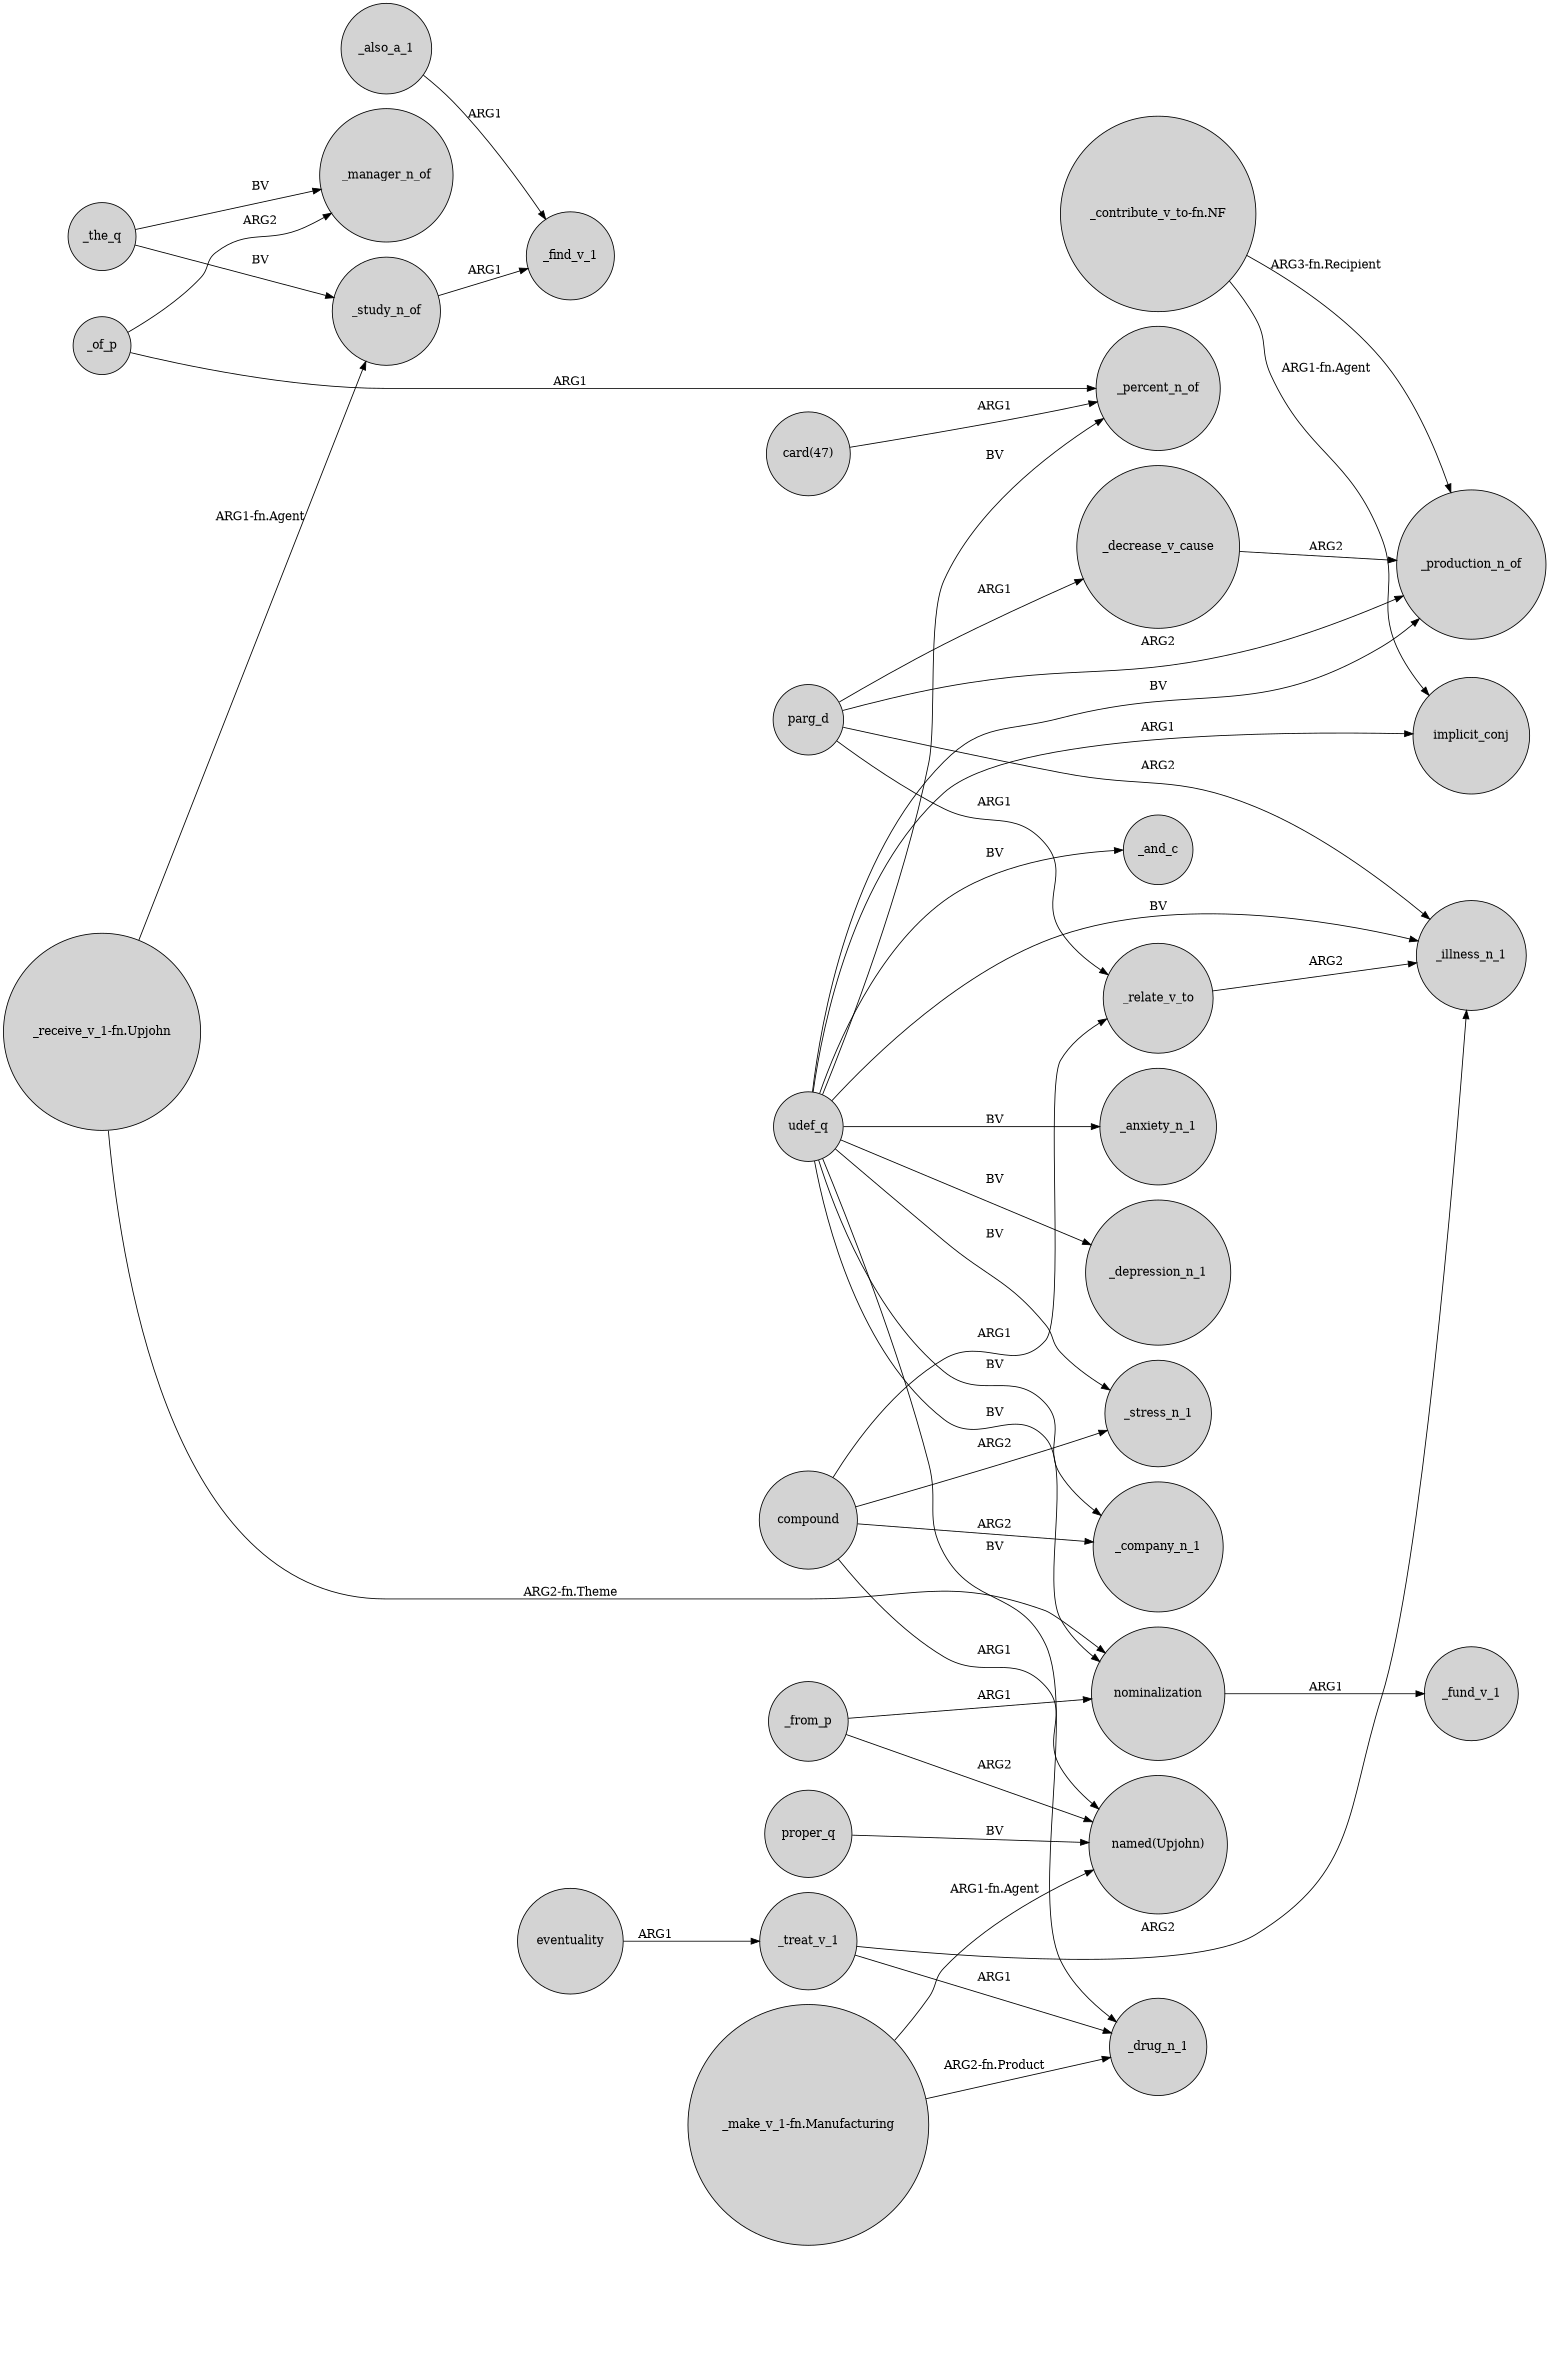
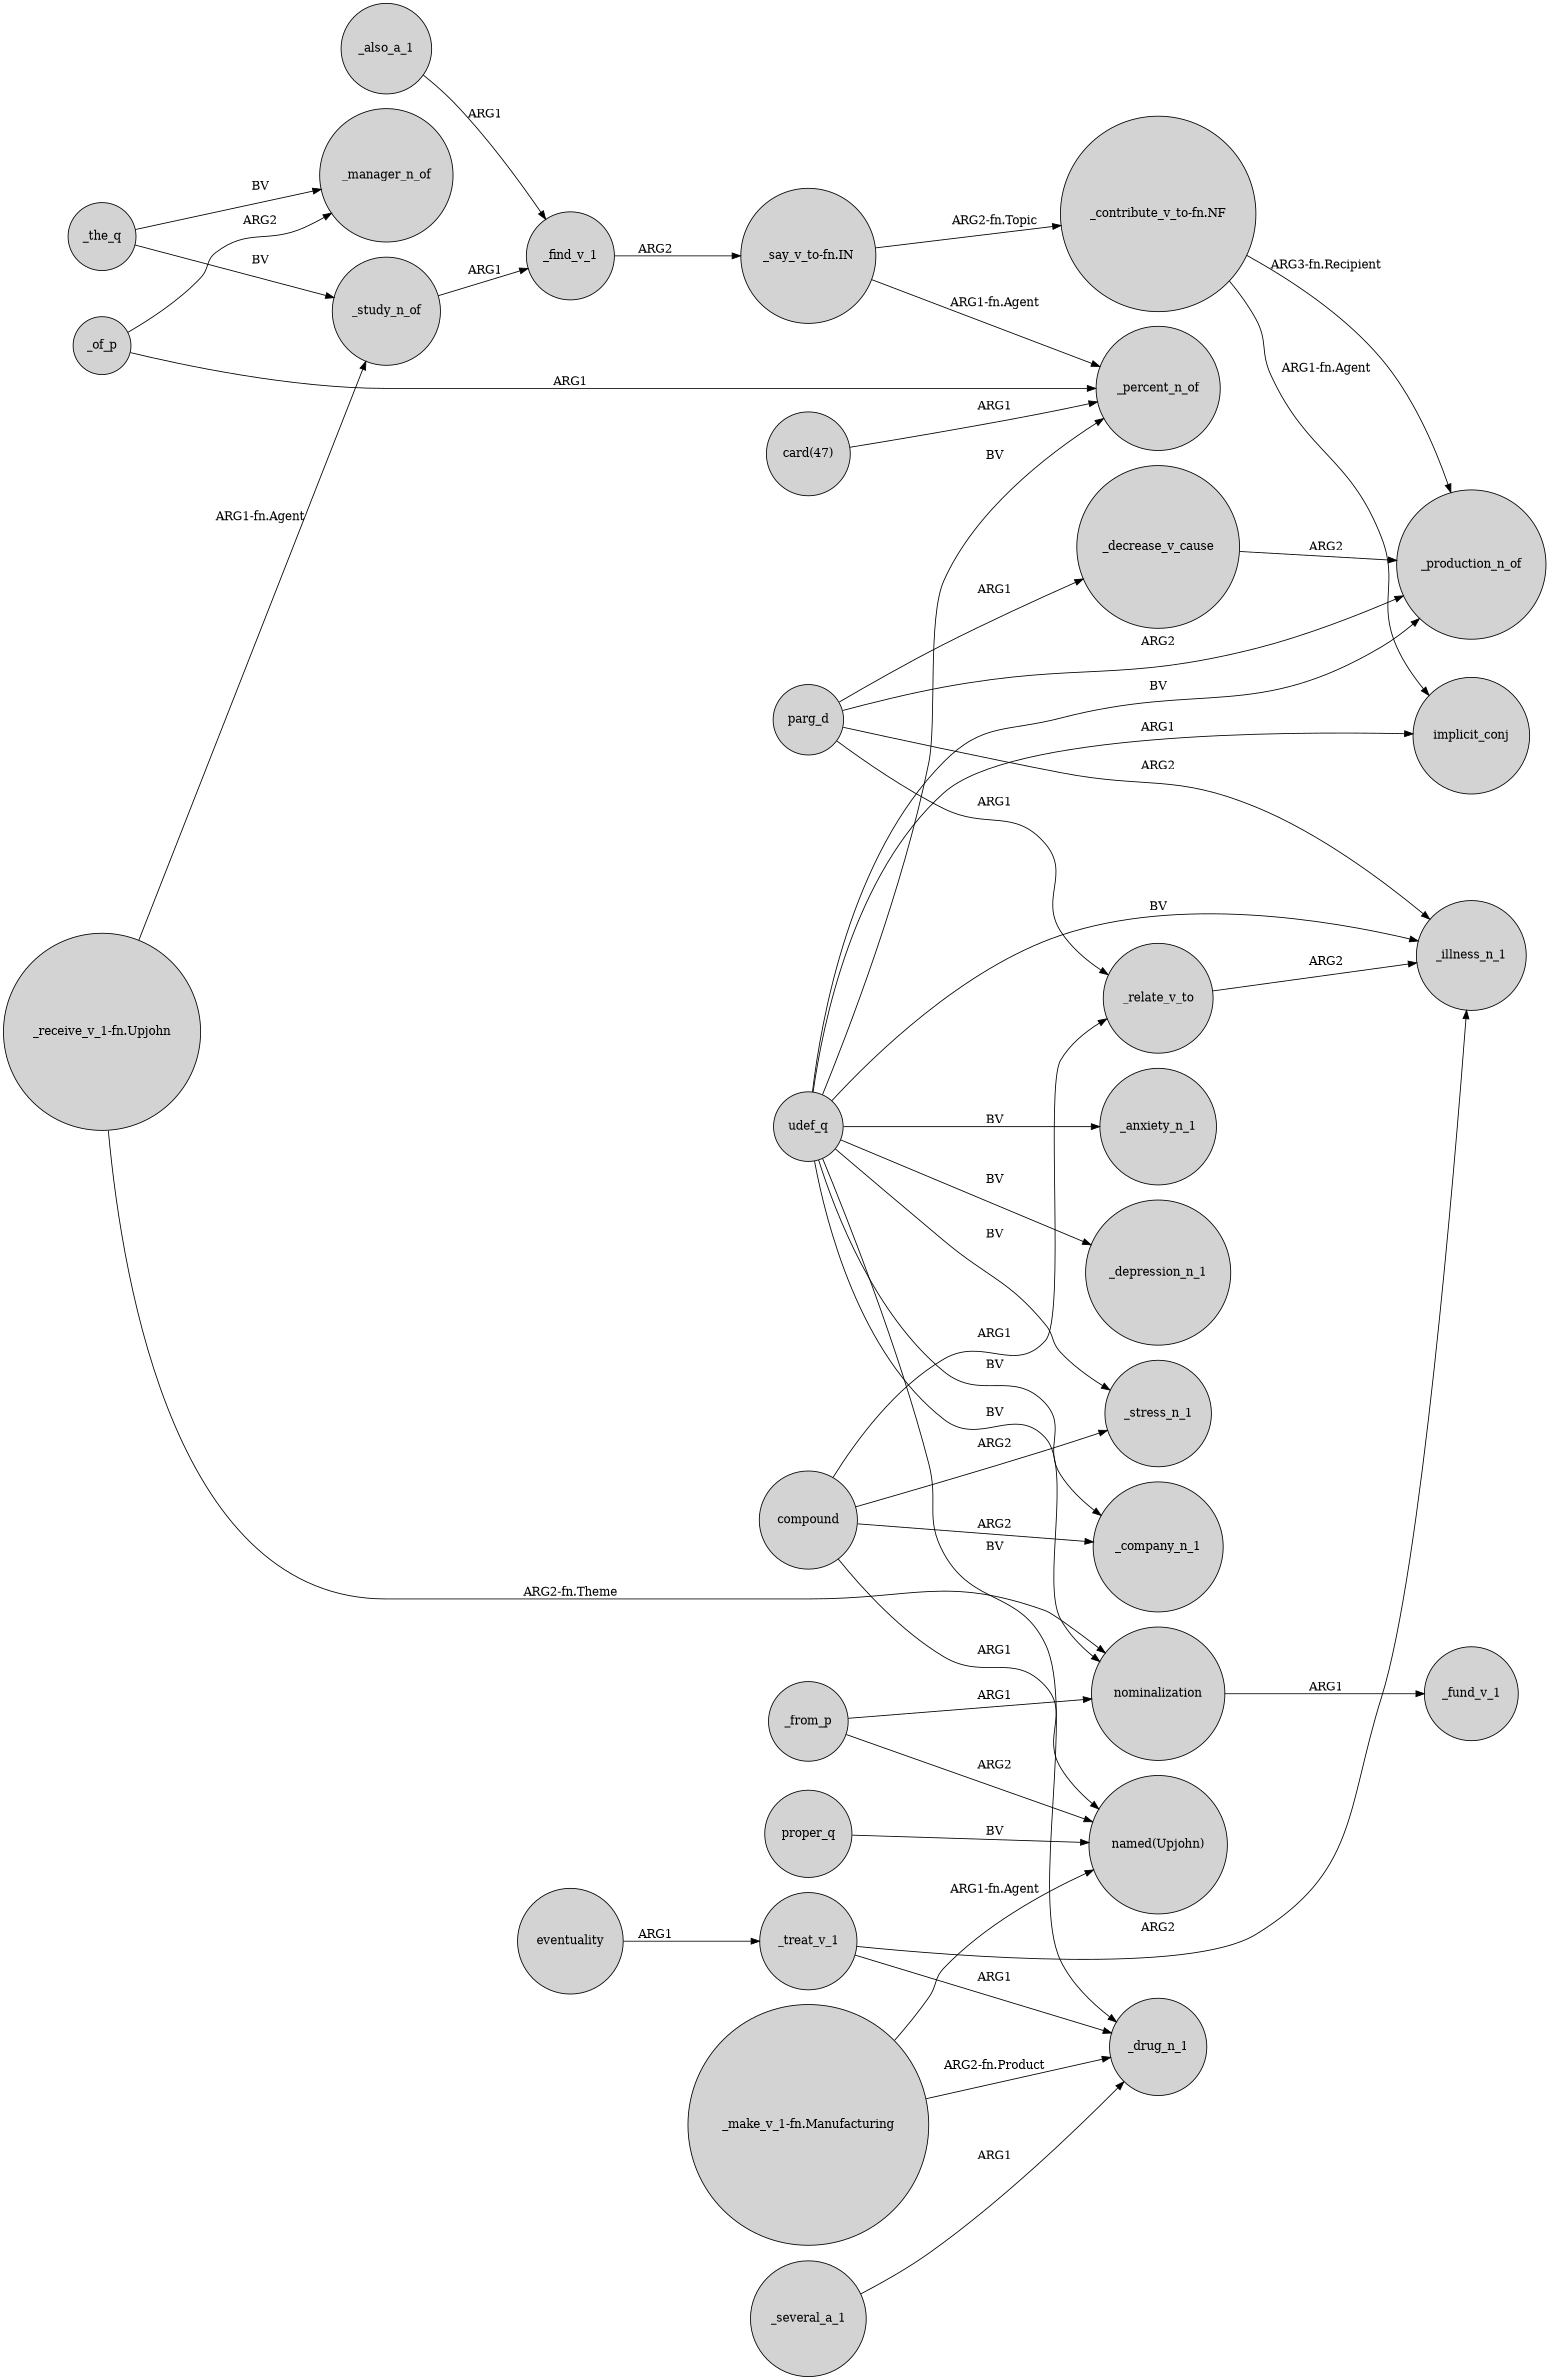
node "_say_v_to-fn.IN": added
node "_and_c": removed
node "_several_a_1": added
